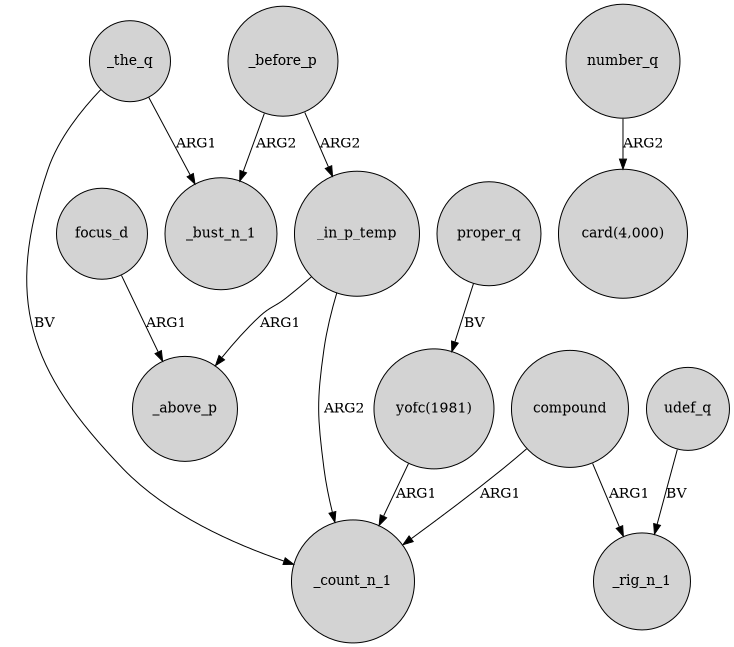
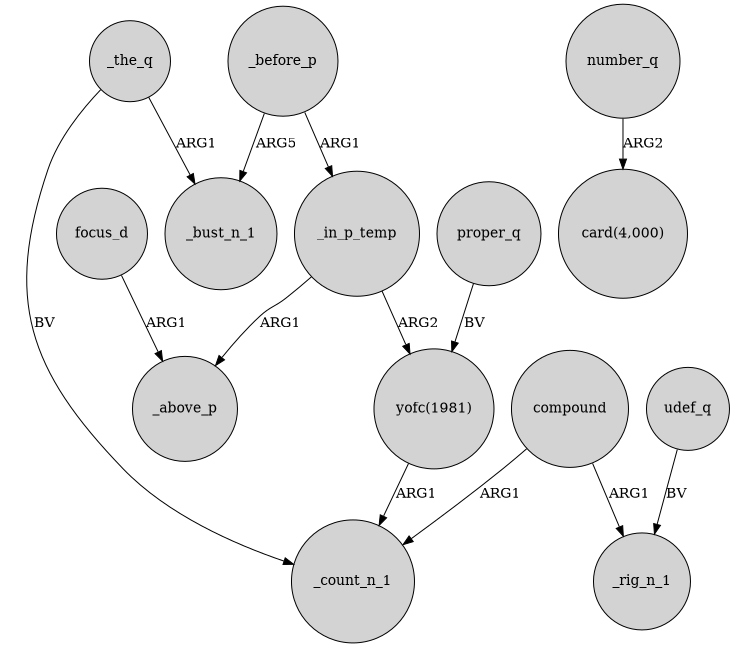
edge "_before_p" -> "_bust_n_1": label "ARG2" -> "ARG5"
edge "_before_p" -> "_in_p_temp": label "ARG2" -> "ARG1"
edge "_in_p_temp" -> "_count_n_1": now "_in_p_temp" -> "yofc(1981)"
